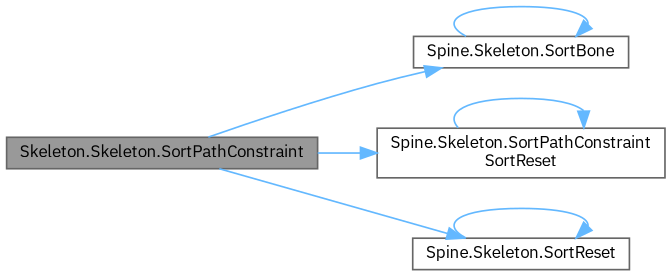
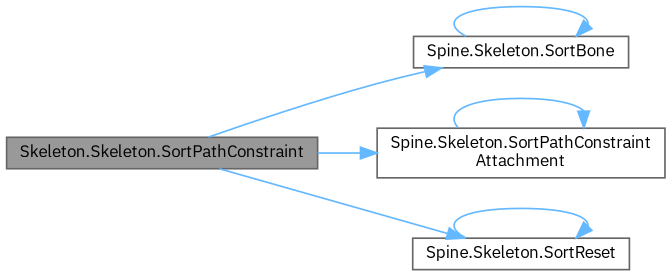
node "Spine.Skeleton.SortPathConstraint SortReset": label "Spine.Skeleton.SortPathConstraint SortReset" -> "Spine.Skeleton.SortPathConstraint Attachment"
